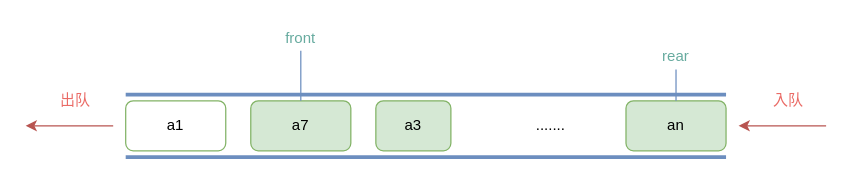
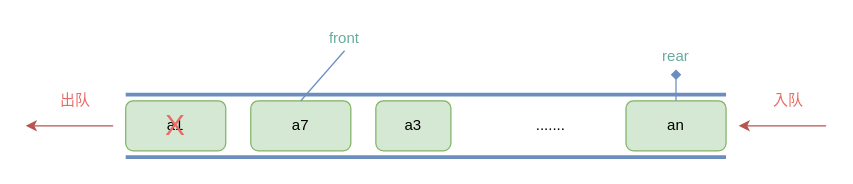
node "front": moved (301, 38) -> (344, 38)
edge "rear" -- "an": arrowhead none -> diamond
node "X": added
node "a1": fillcolor #ffffff -> #d5e8d4
